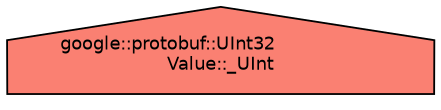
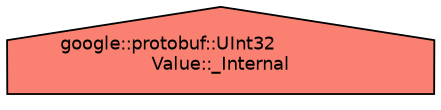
node "google::protobuf::UInt32 Value::_UInt": label "google::protobuf::UInt32 Value::_UInt" -> "google::protobuf::UInt32 Value::_Internal"
